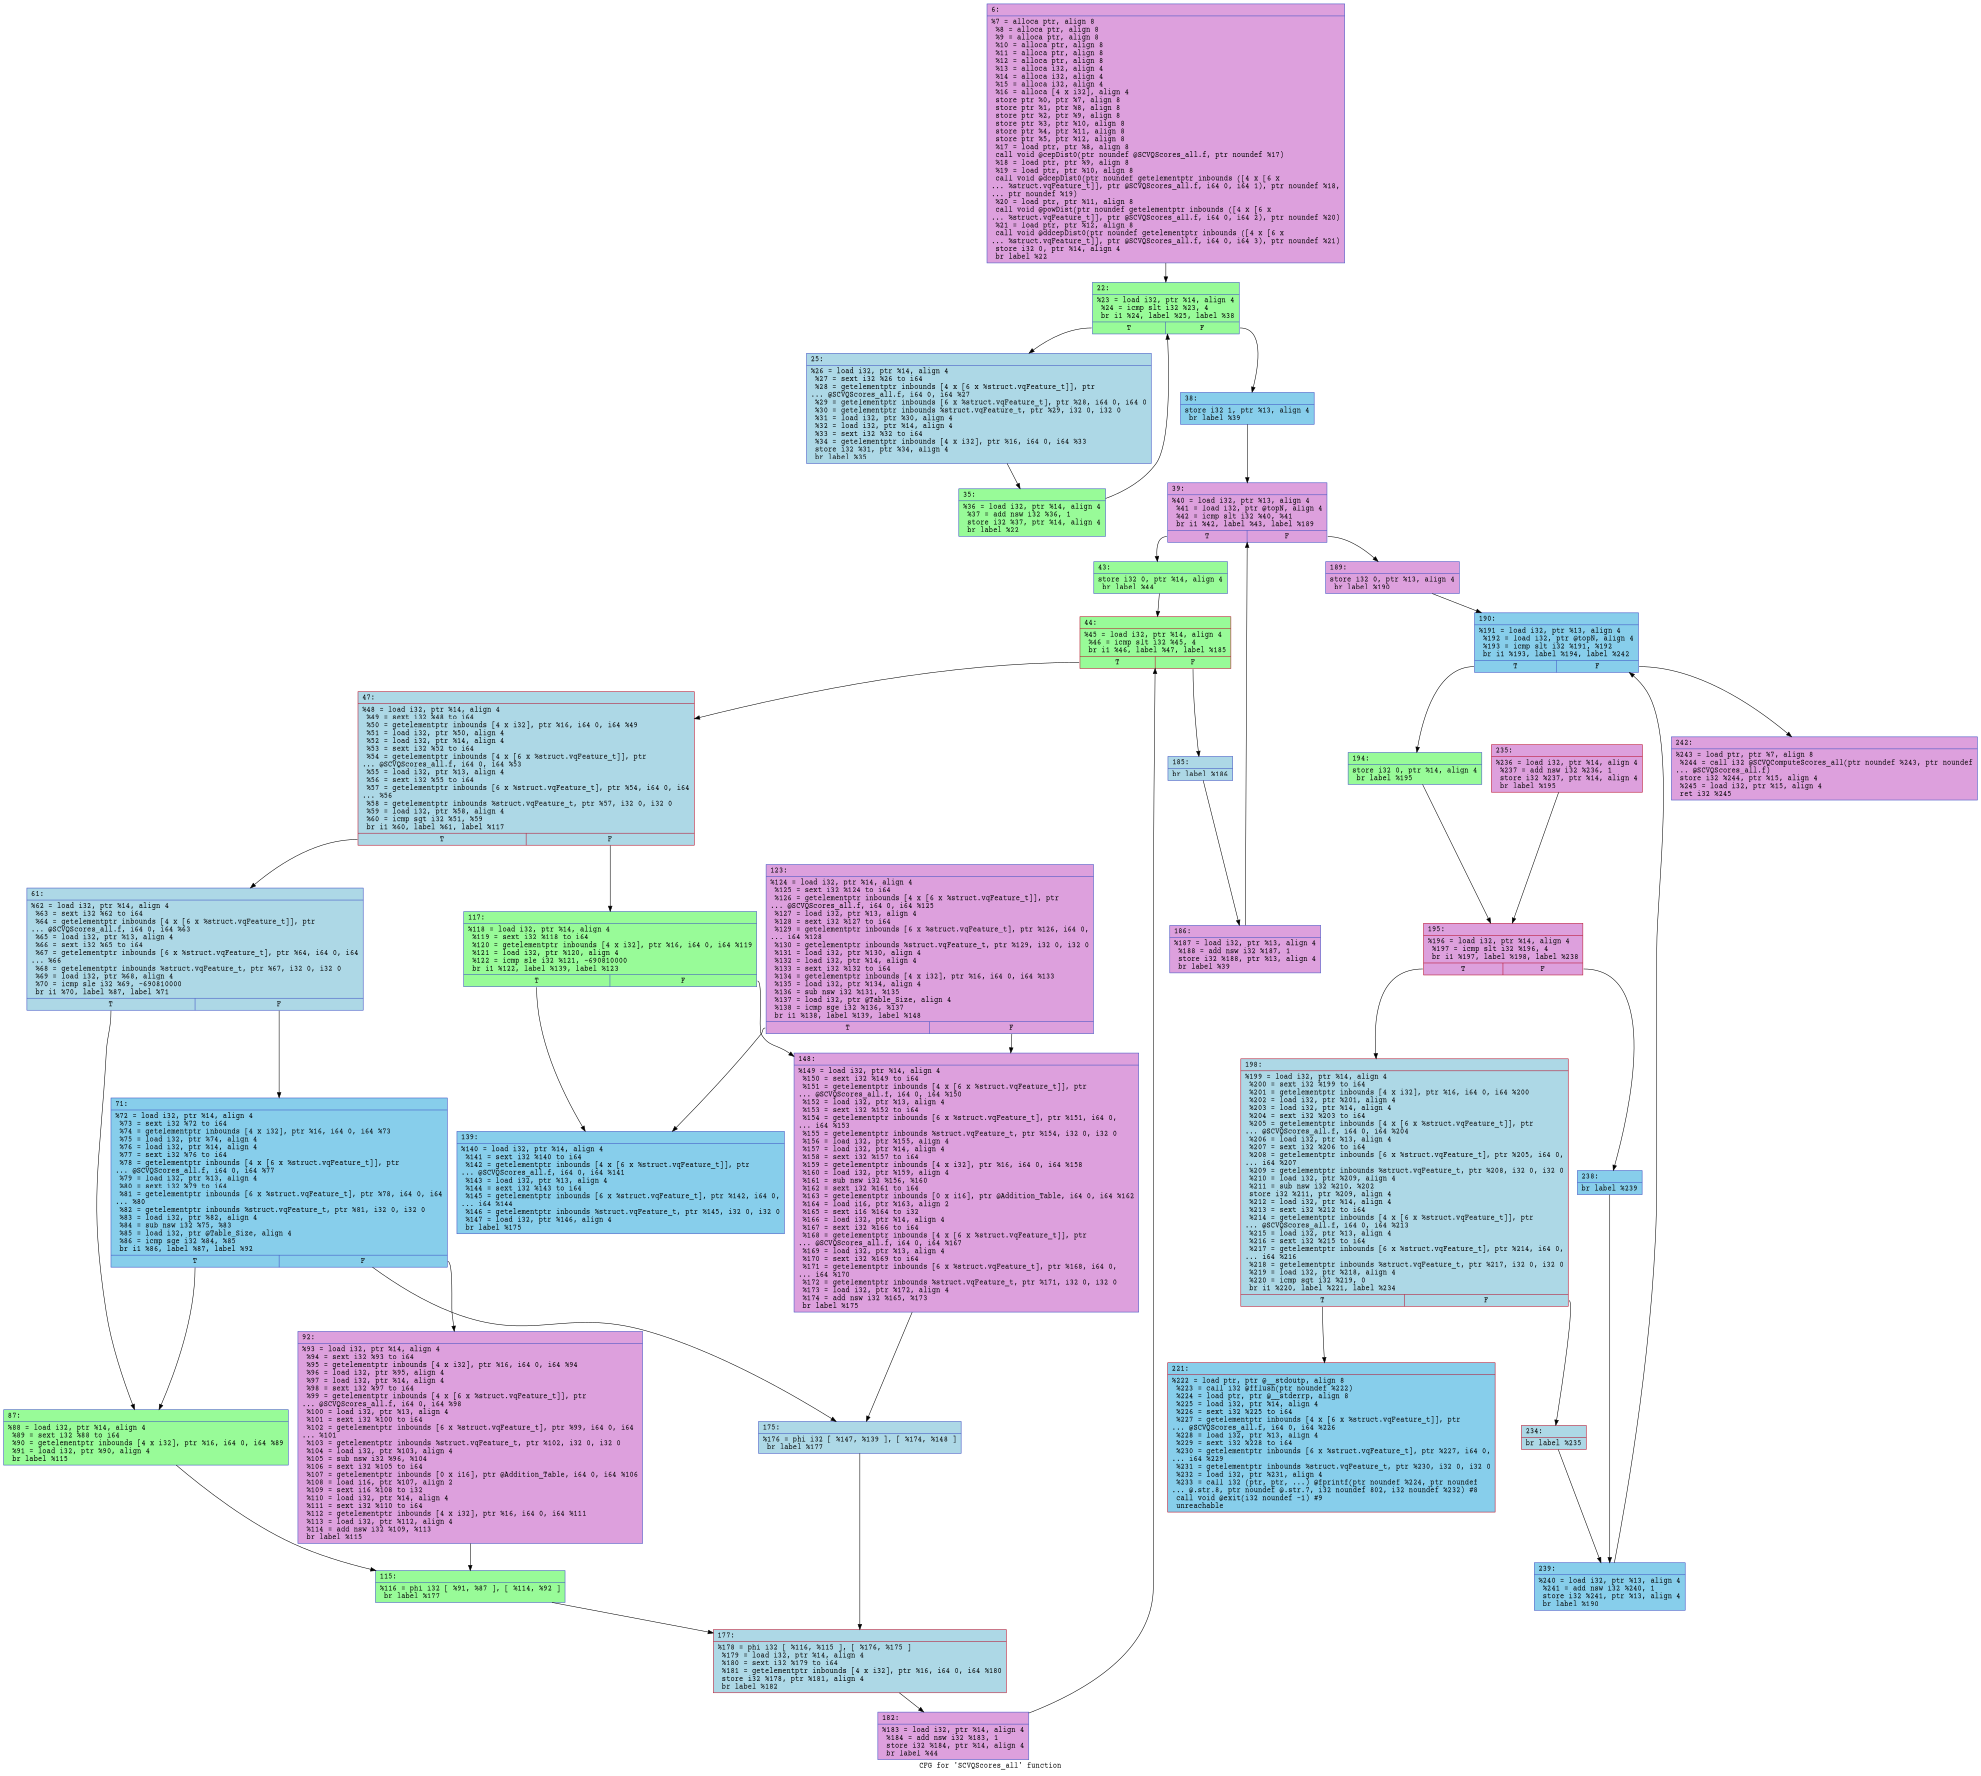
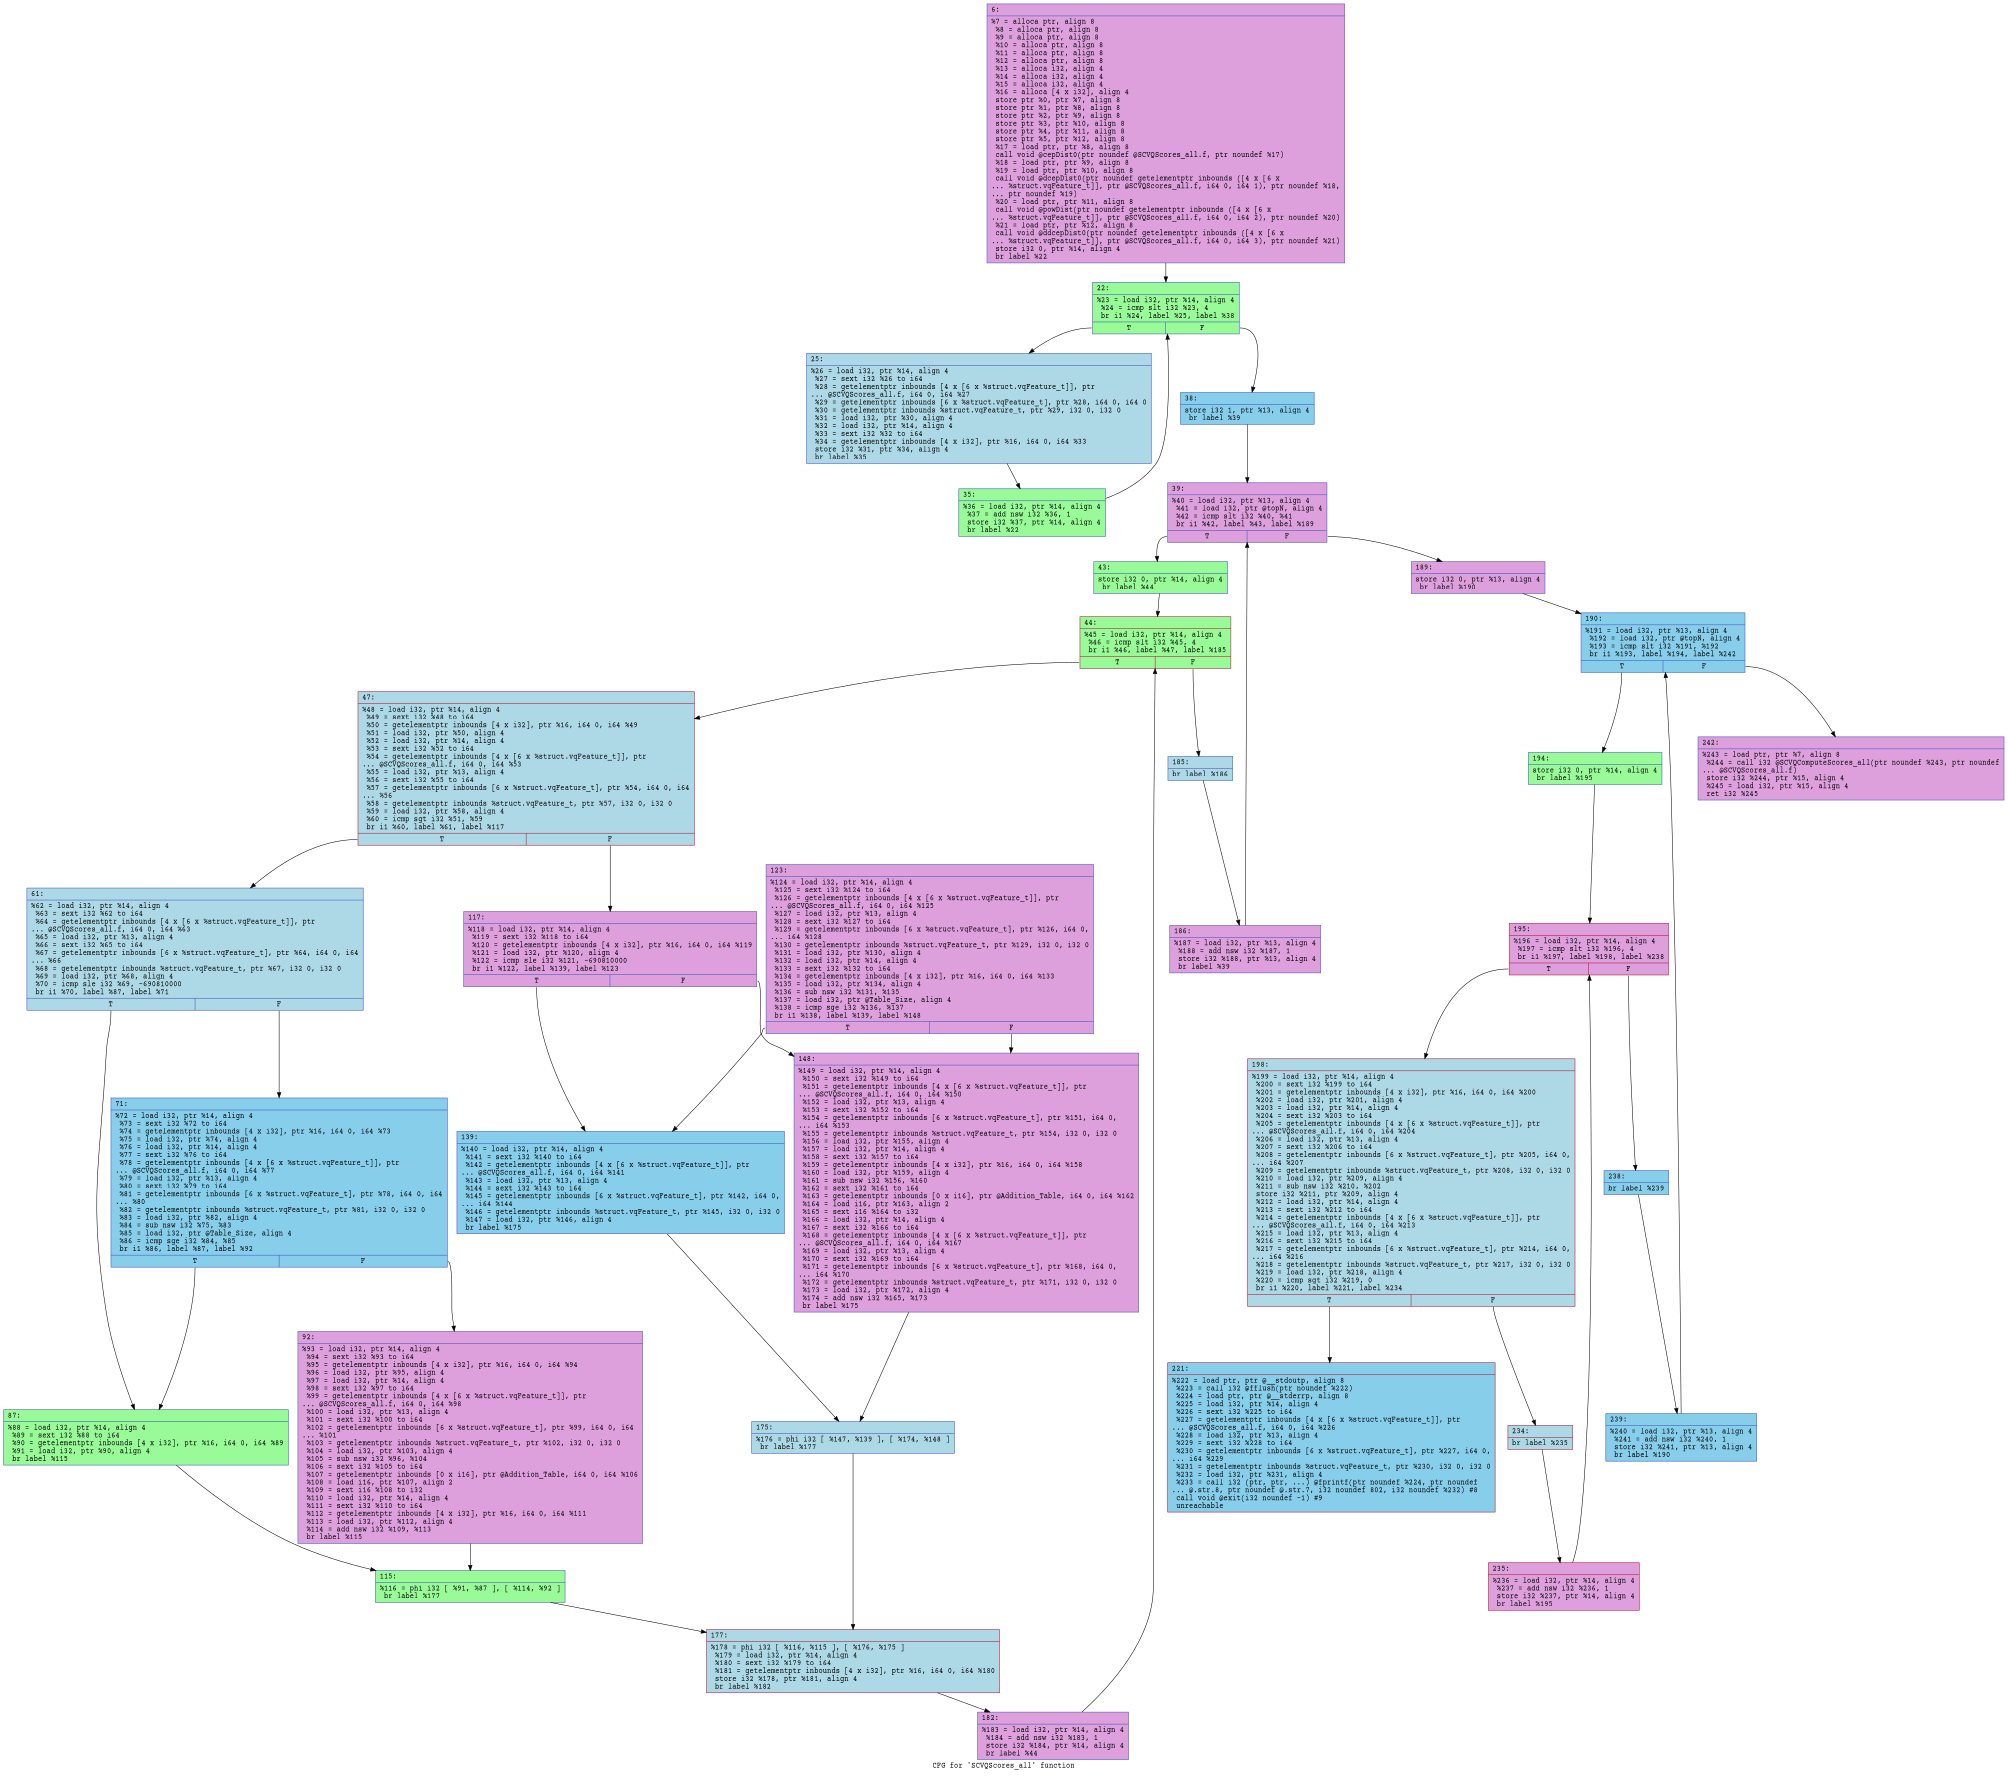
node "117:": fillcolor palegreen -> plum
edge "71:" -> "175:": now "139:" -> "175:"
edge "234:" -> "239:": now "234:" -> "235:"
